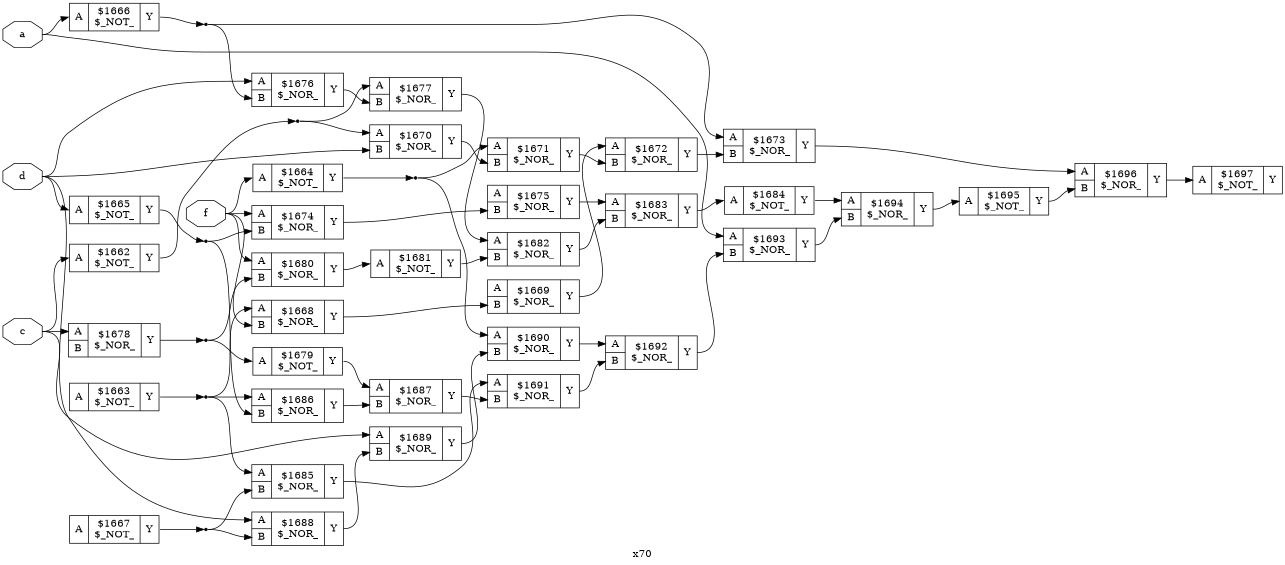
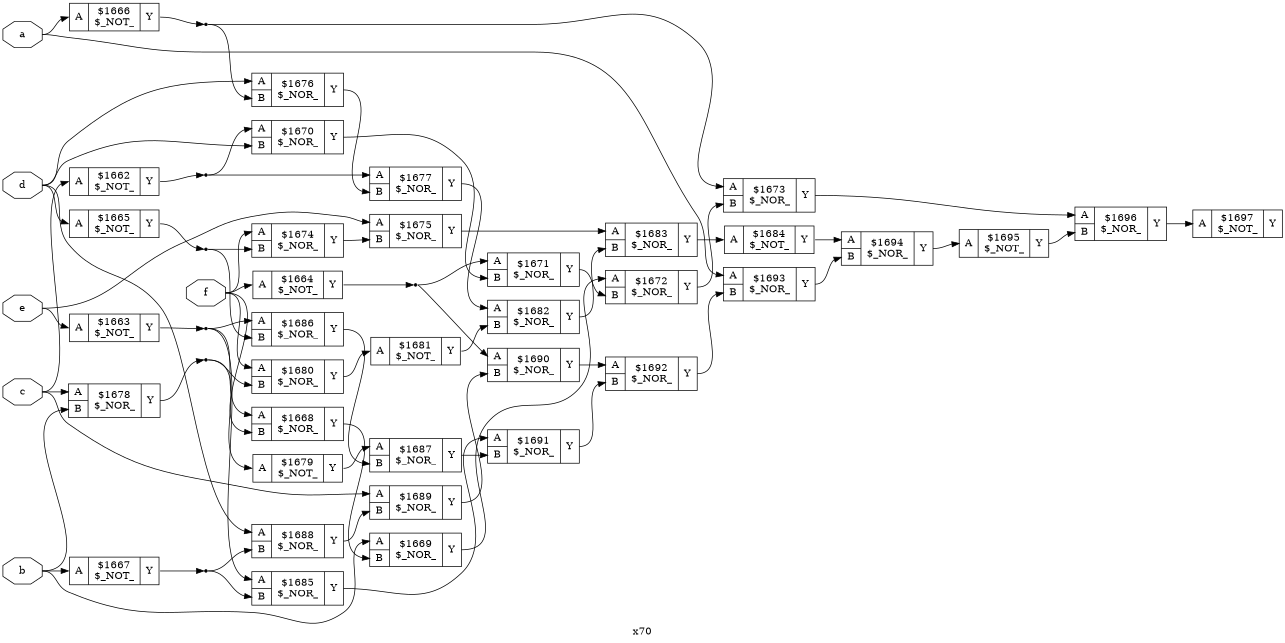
node "e": added
node "b": added
